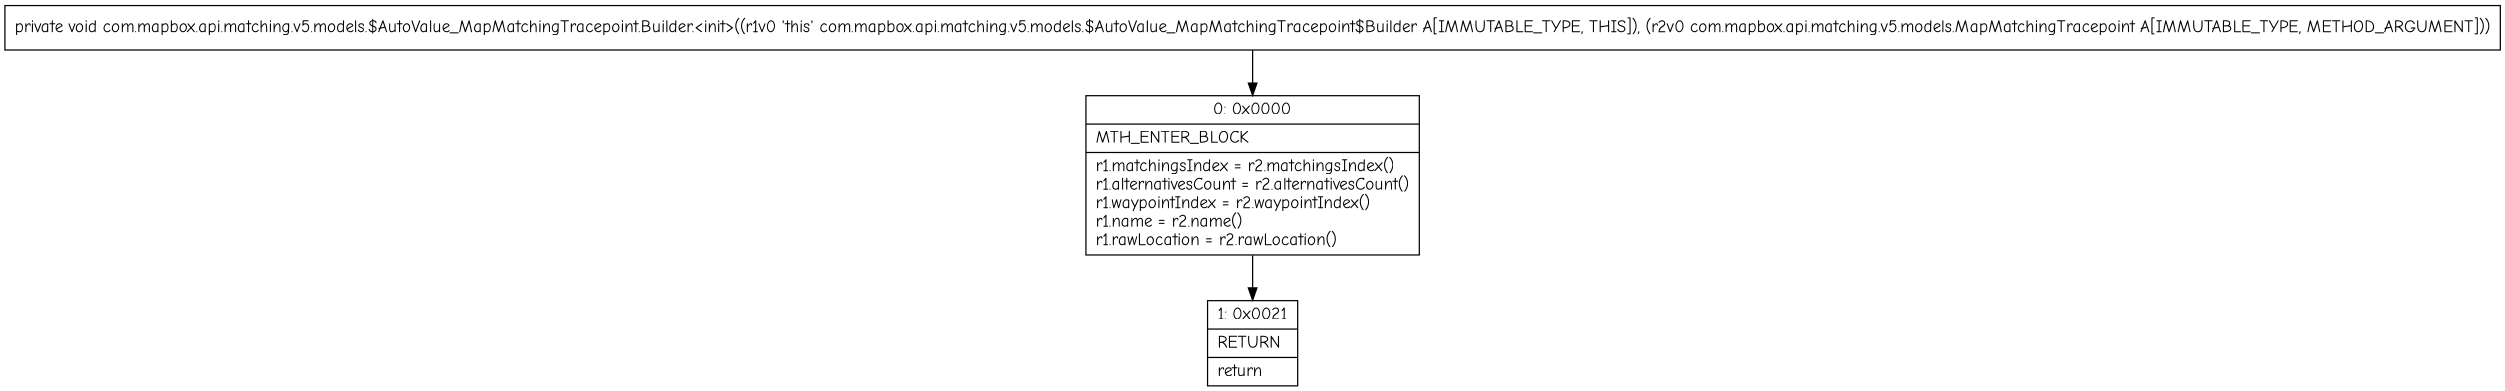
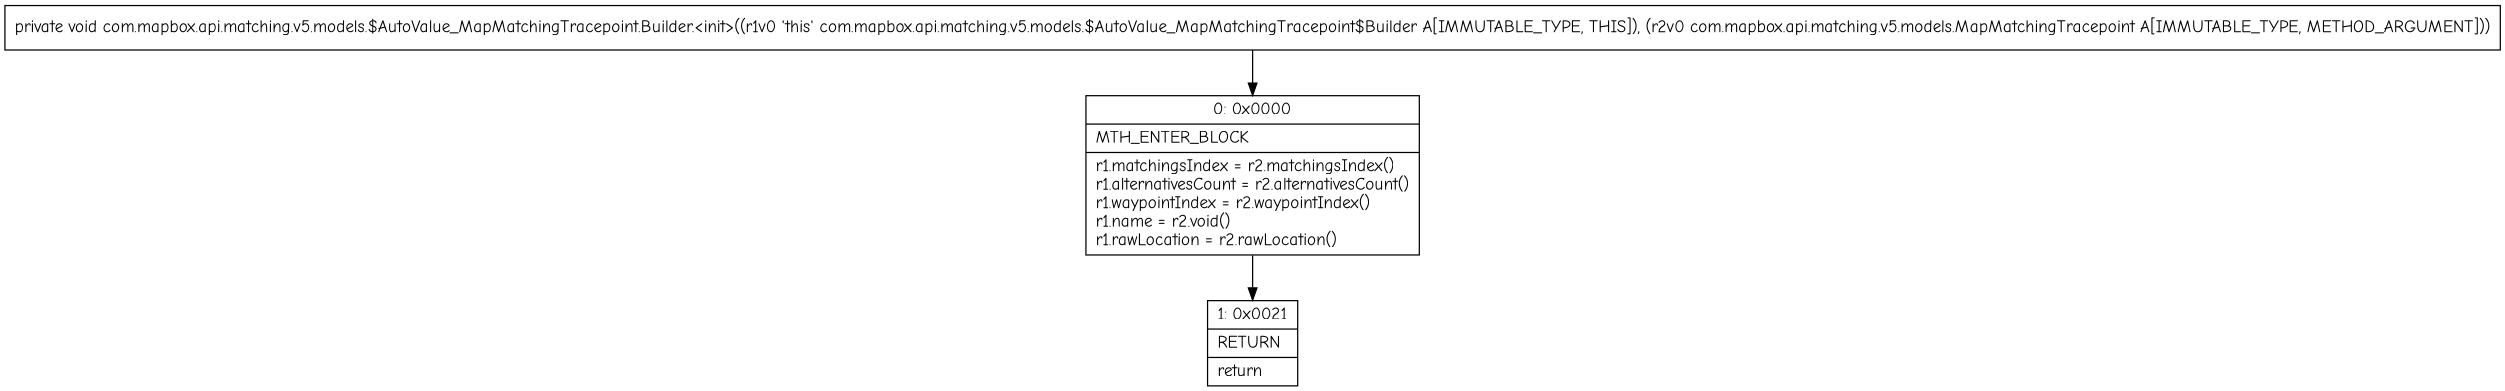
node "0: 0x0000": text "r1.name = r2.name()" -> "r1.name = r2.void()"
